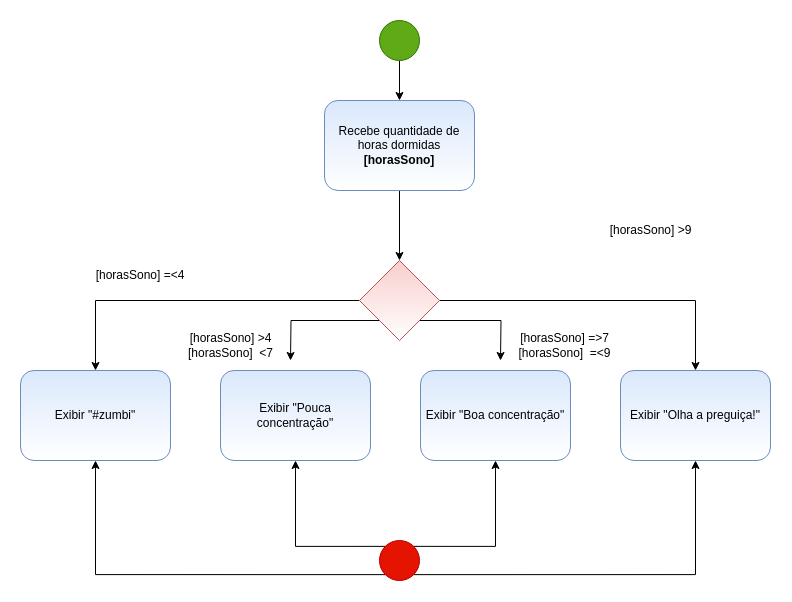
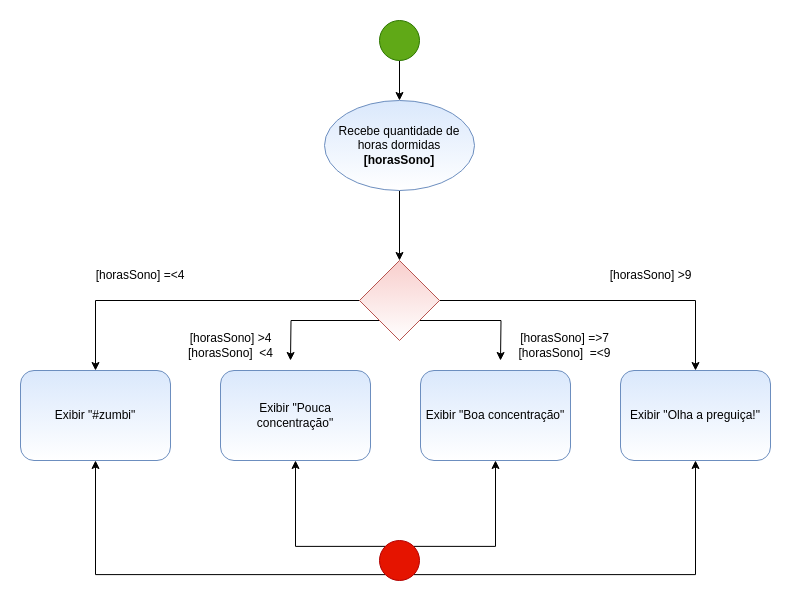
node "Recebe quantidade de horas dormidas [horasSono]": shape rounded rectangle -> ellipse
node "[horasSono] >9": moved (651, 231) -> (651, 276)
node "[horasSono] >4 [horasSono] <7": label "[horasSono] >4 [horasSono] <7" -> "[horasSono] >4 [horasSono] <4"
